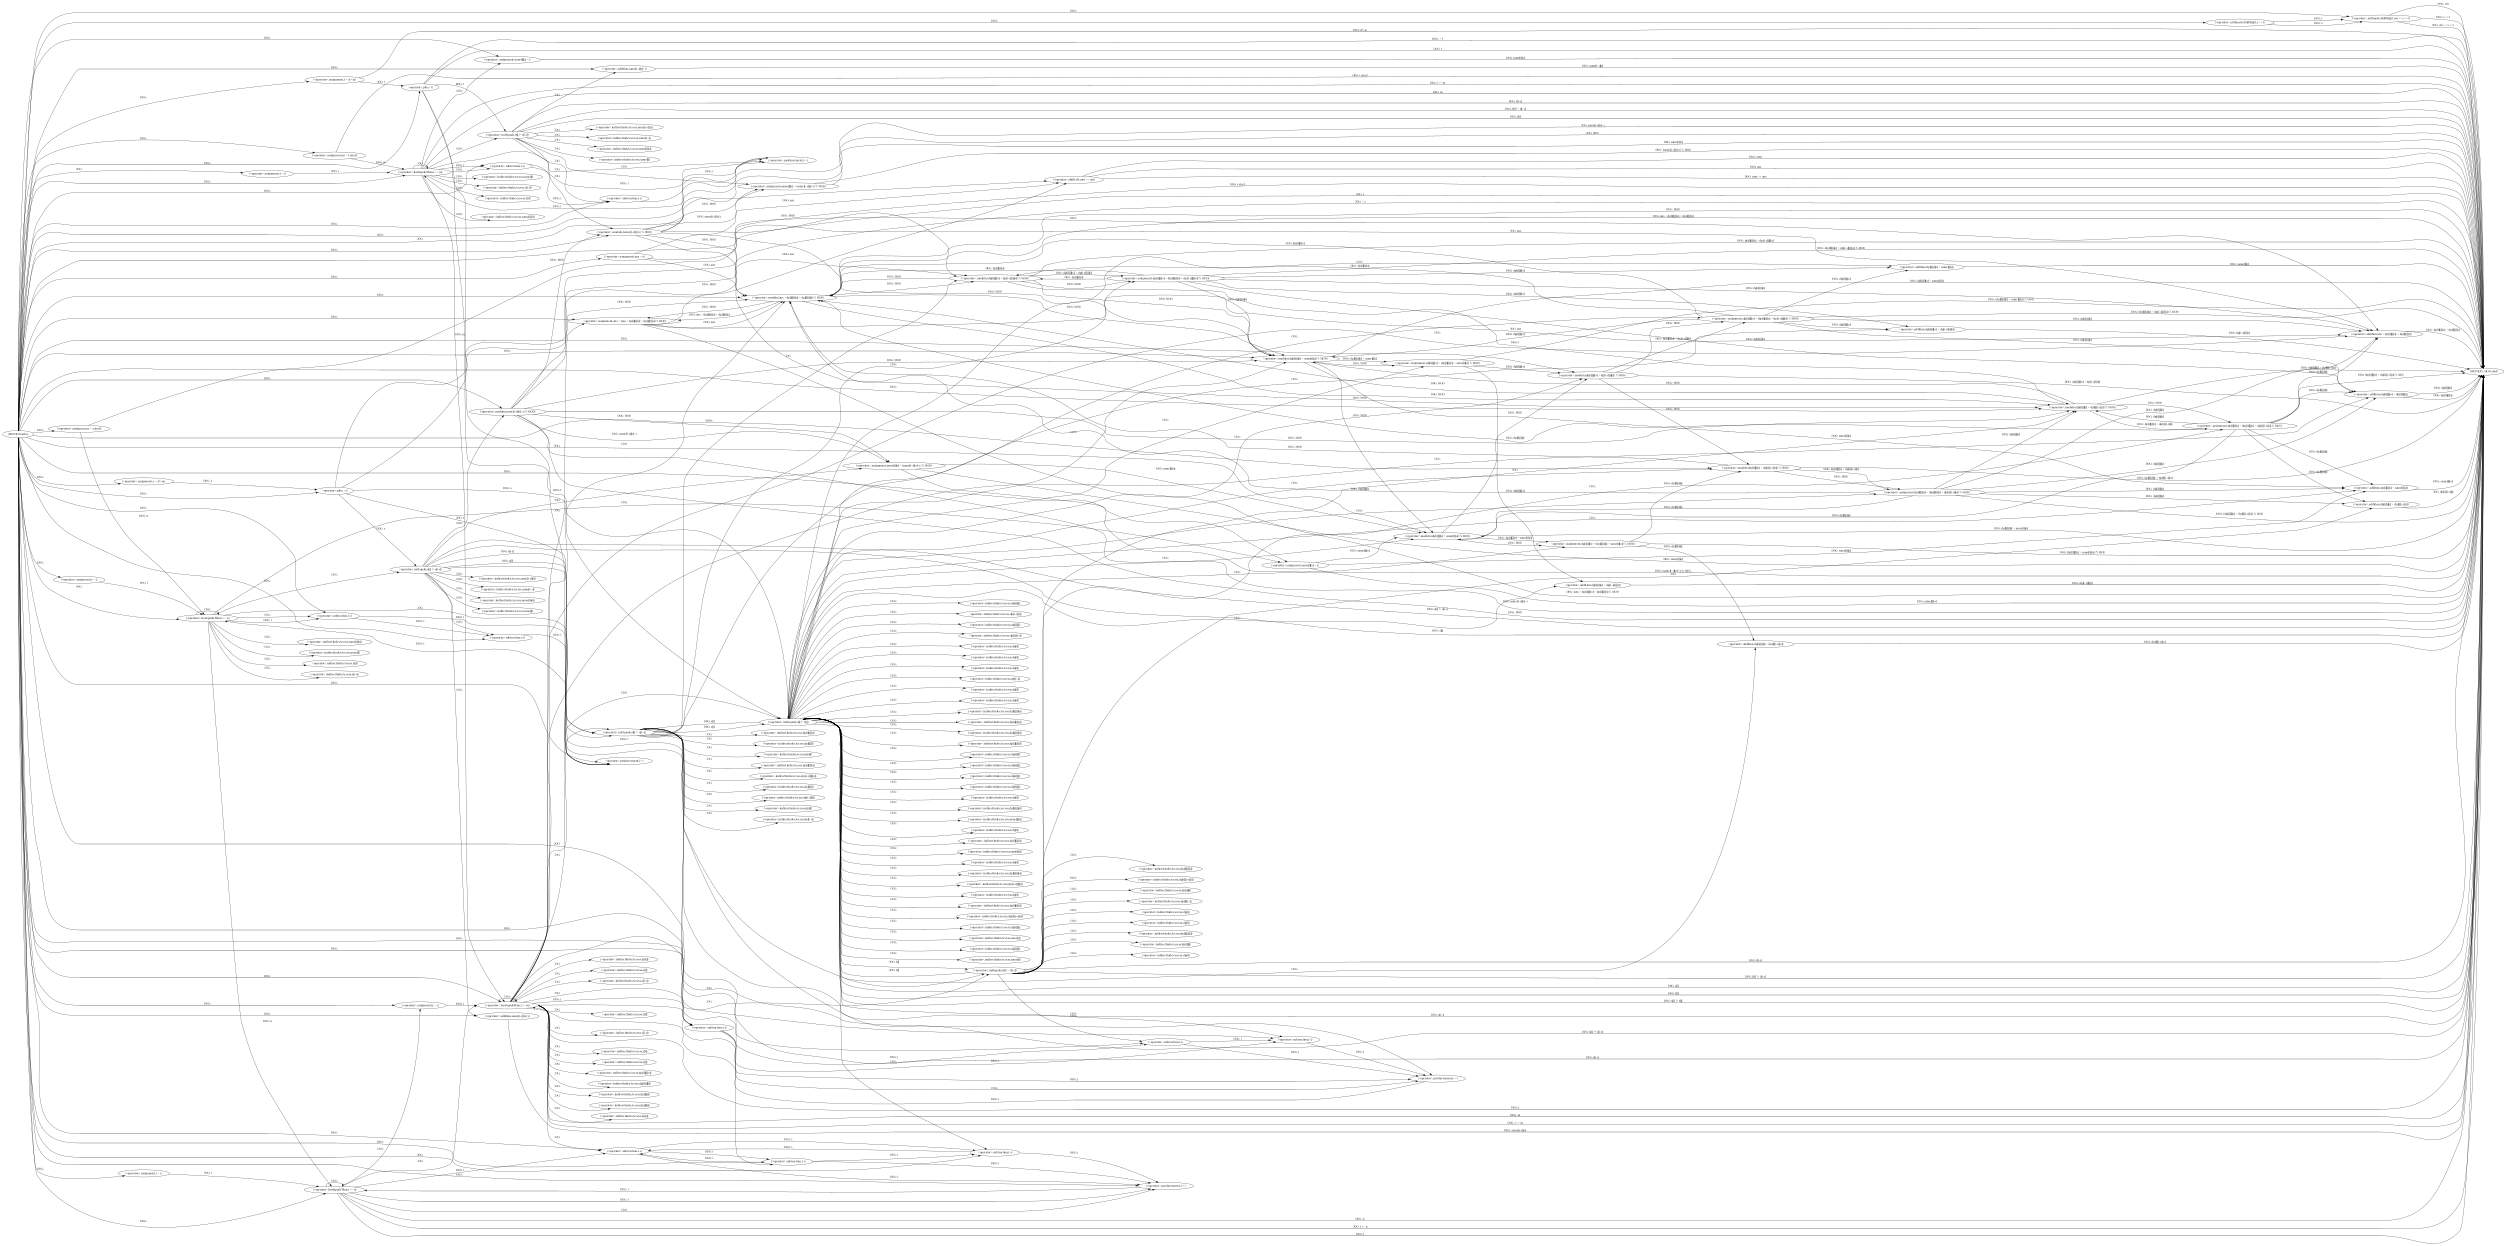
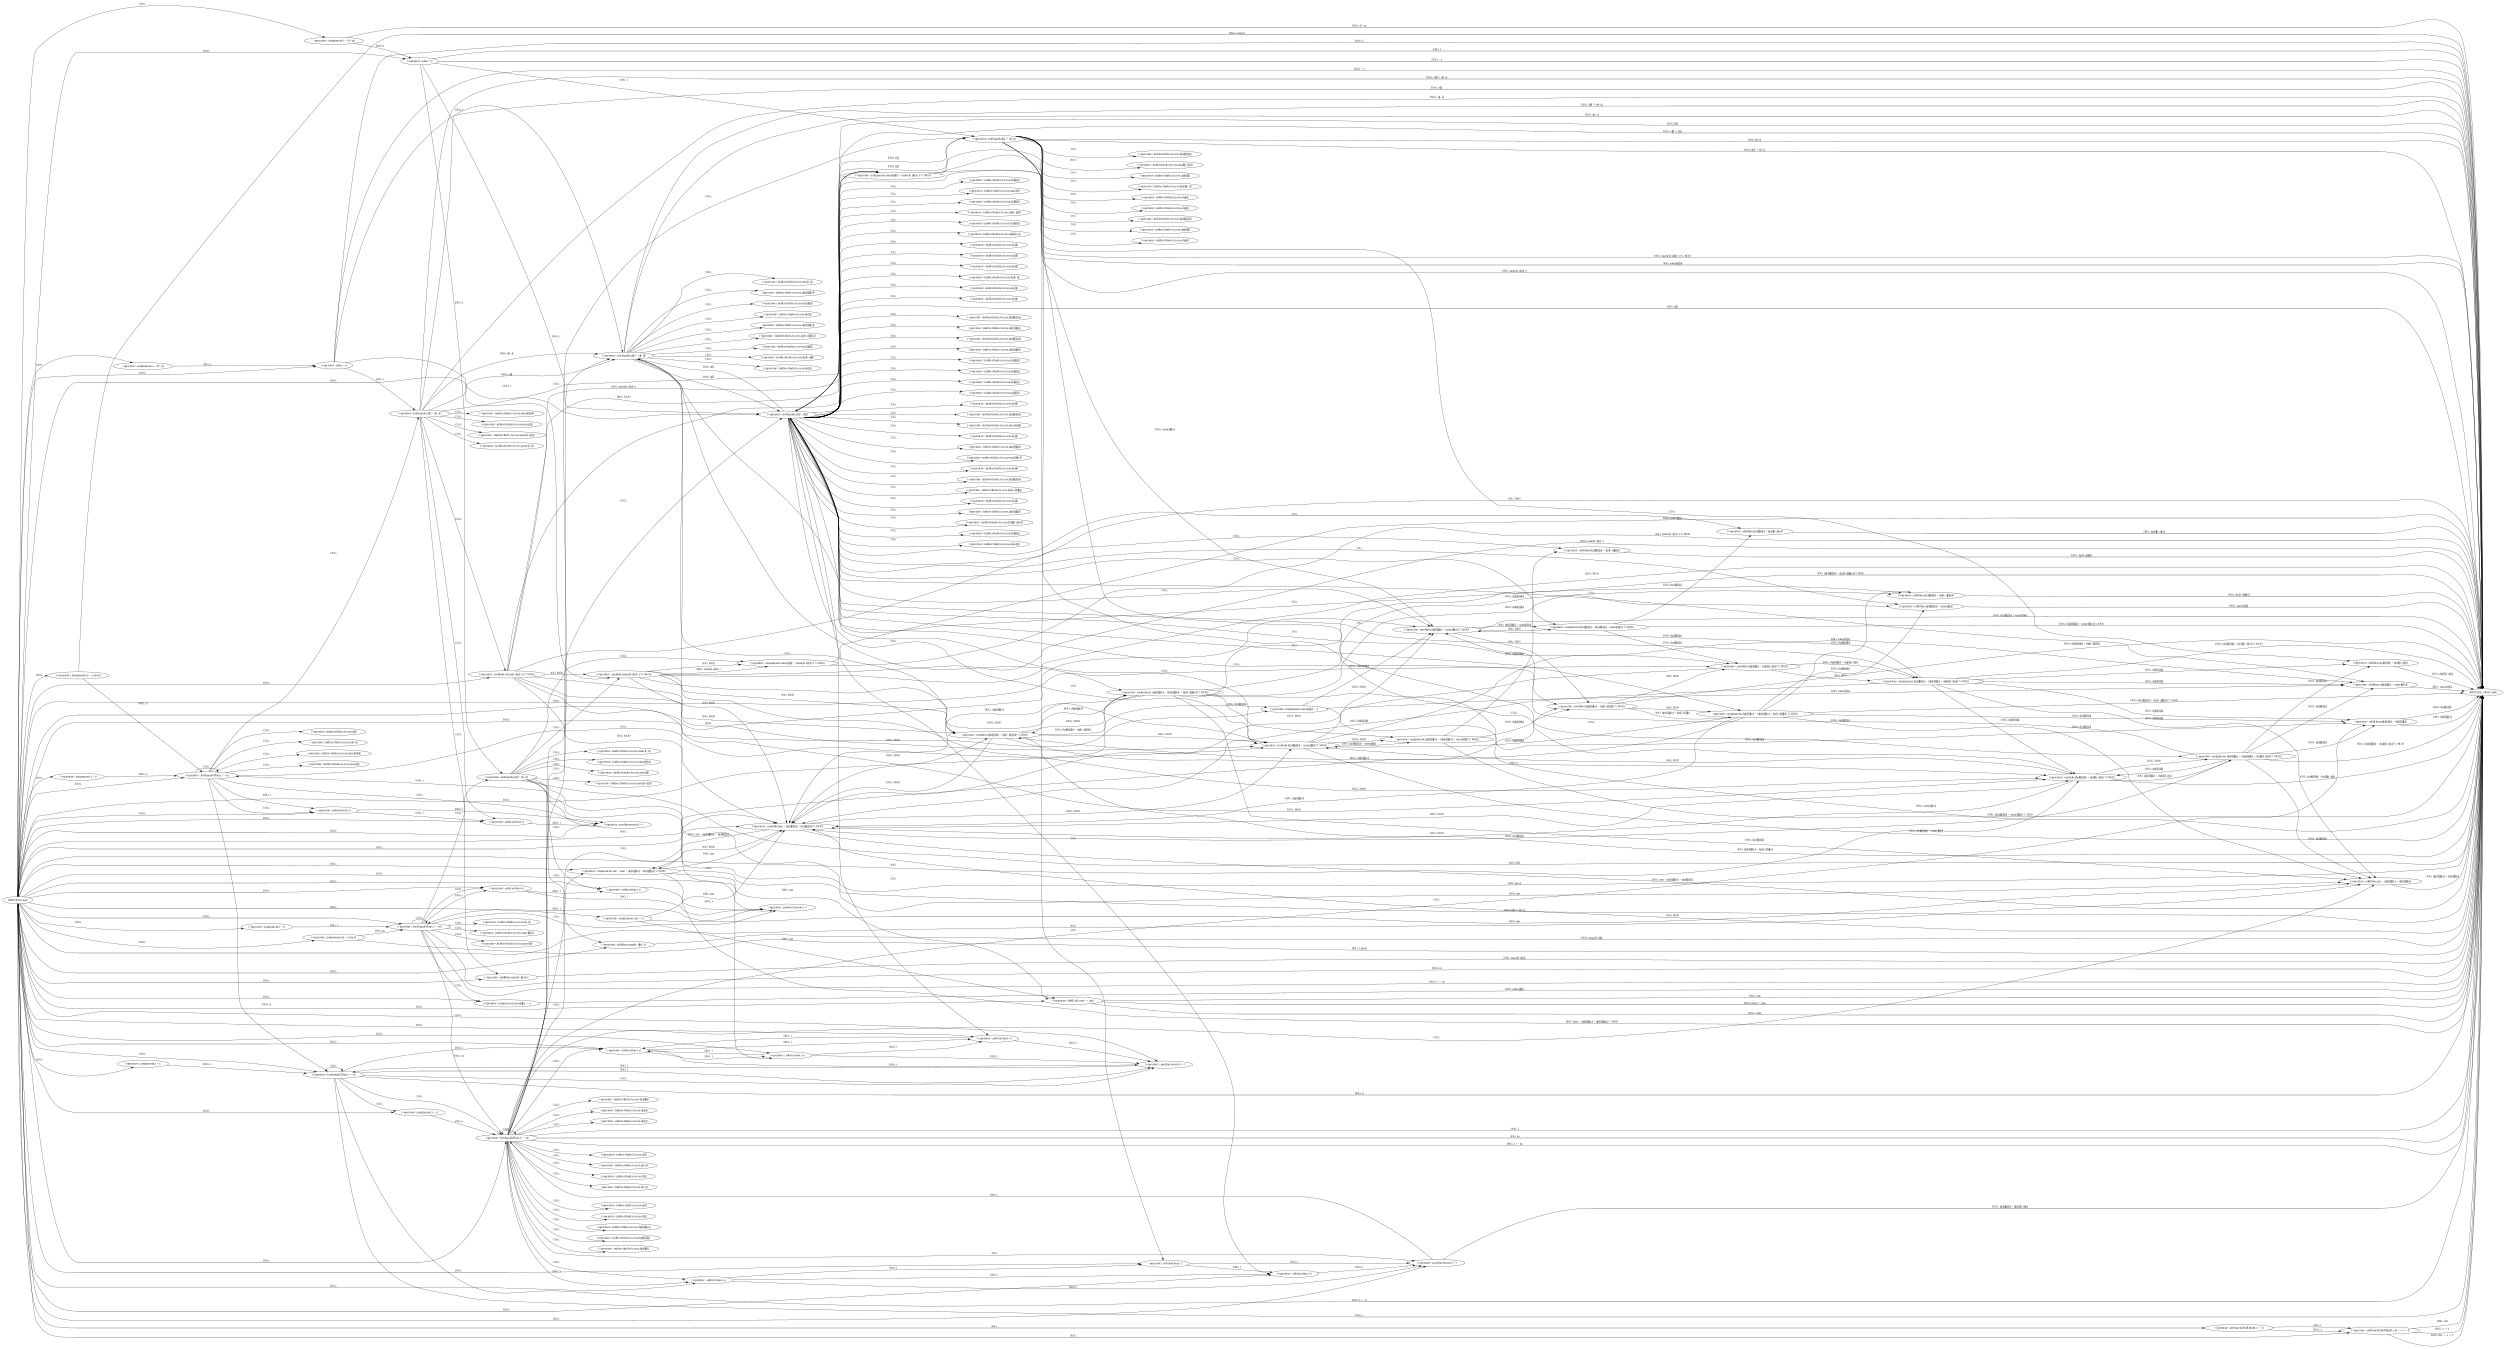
node "(<operator>.indirectIndexAccess,t[i])": removed
node "(METHOD,solve)": label "(METHOD,solve)" -> "(METHOD,cout)"
edge "(<operator>.modulo,(dp[i][j][1] + dp[i][j-1][0]) % MOD)" -> "(METHOD_MOD,void)": now "(<operator>.postIncrement,j++)" -> "(METHOD_MOD,void)"
